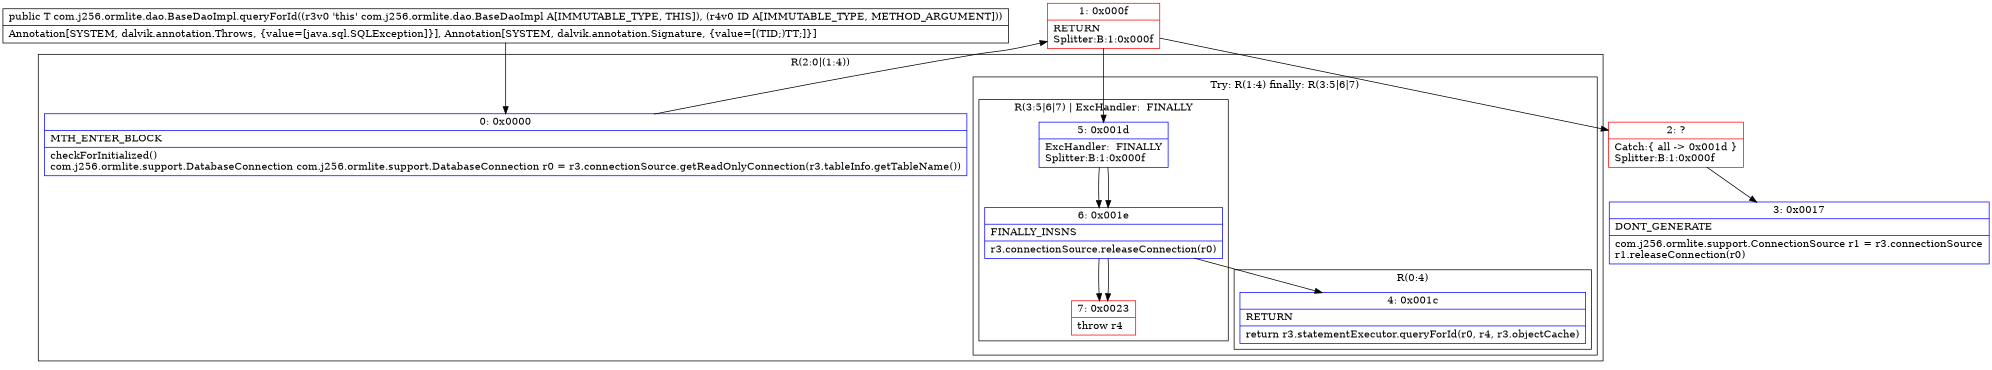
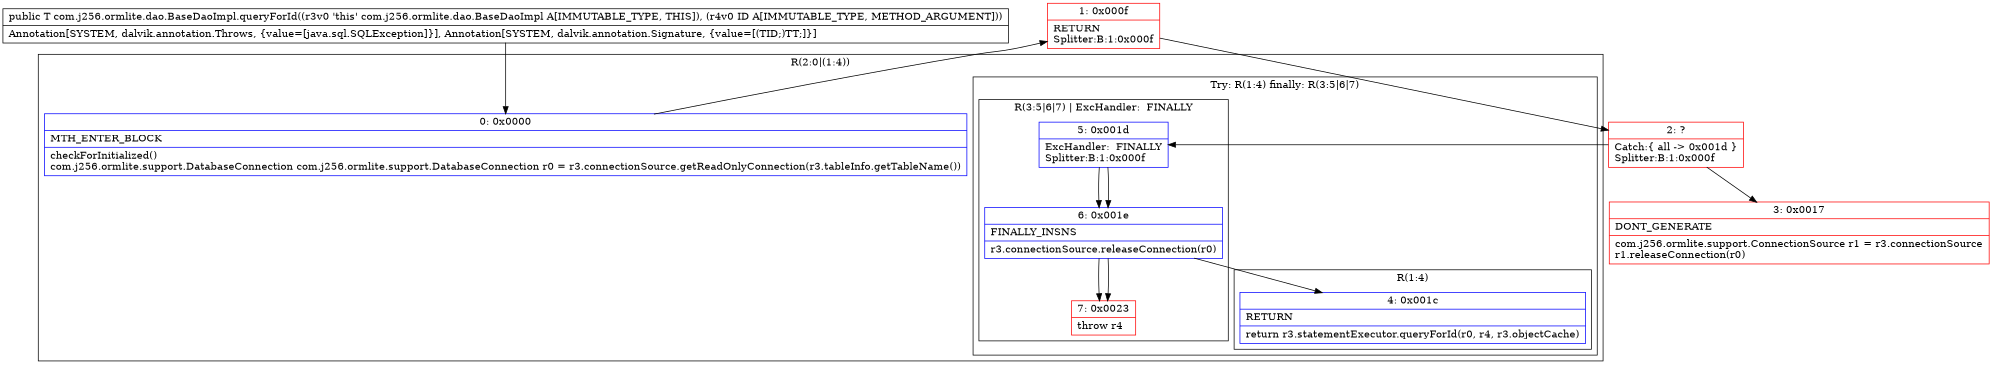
edge "1: 0x000f" -> "5: 0x001d": now "2: ?" -> "5: 0x001d"
node "3: 0x0017": color blue -> red
cluster "R(0:4)": label "R(0:4)" -> "R(1:4)"
